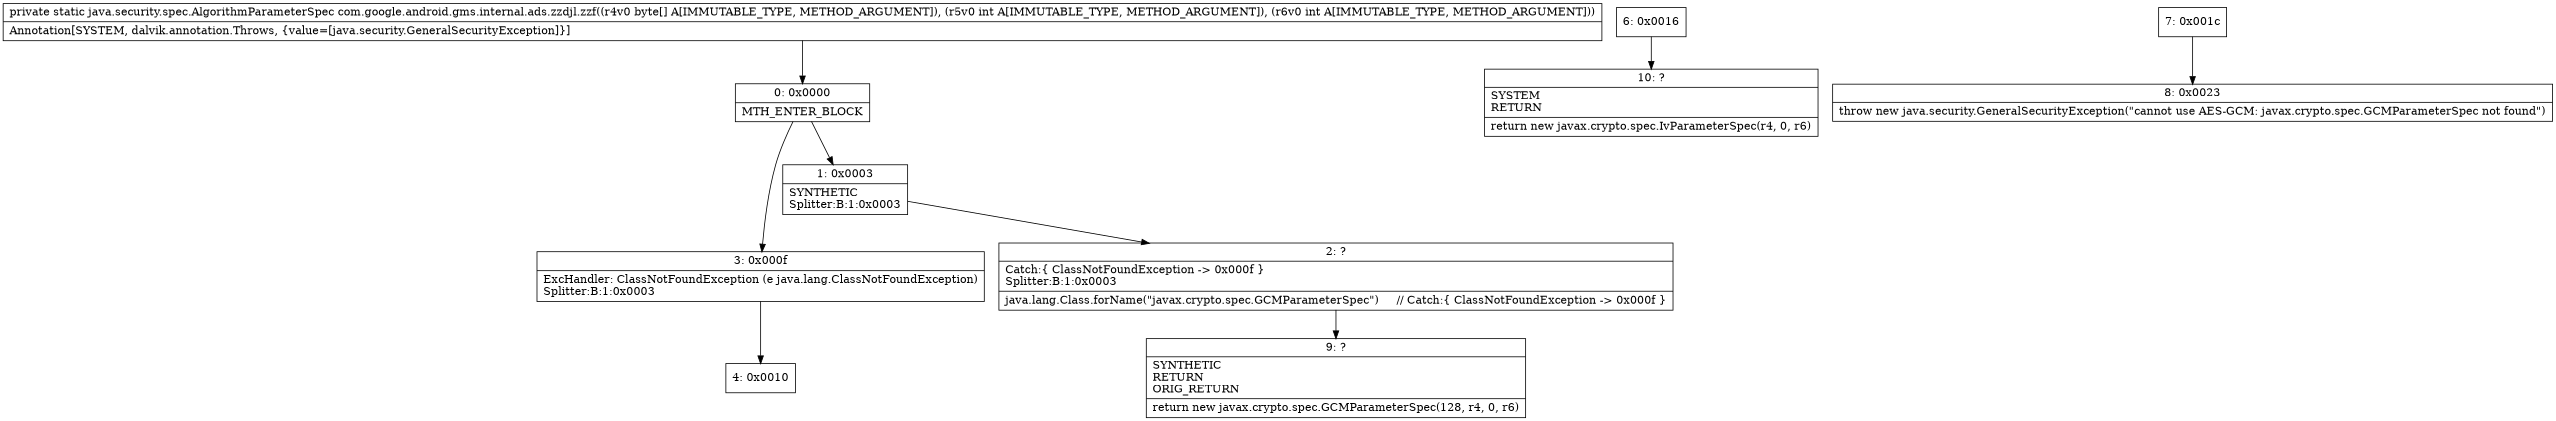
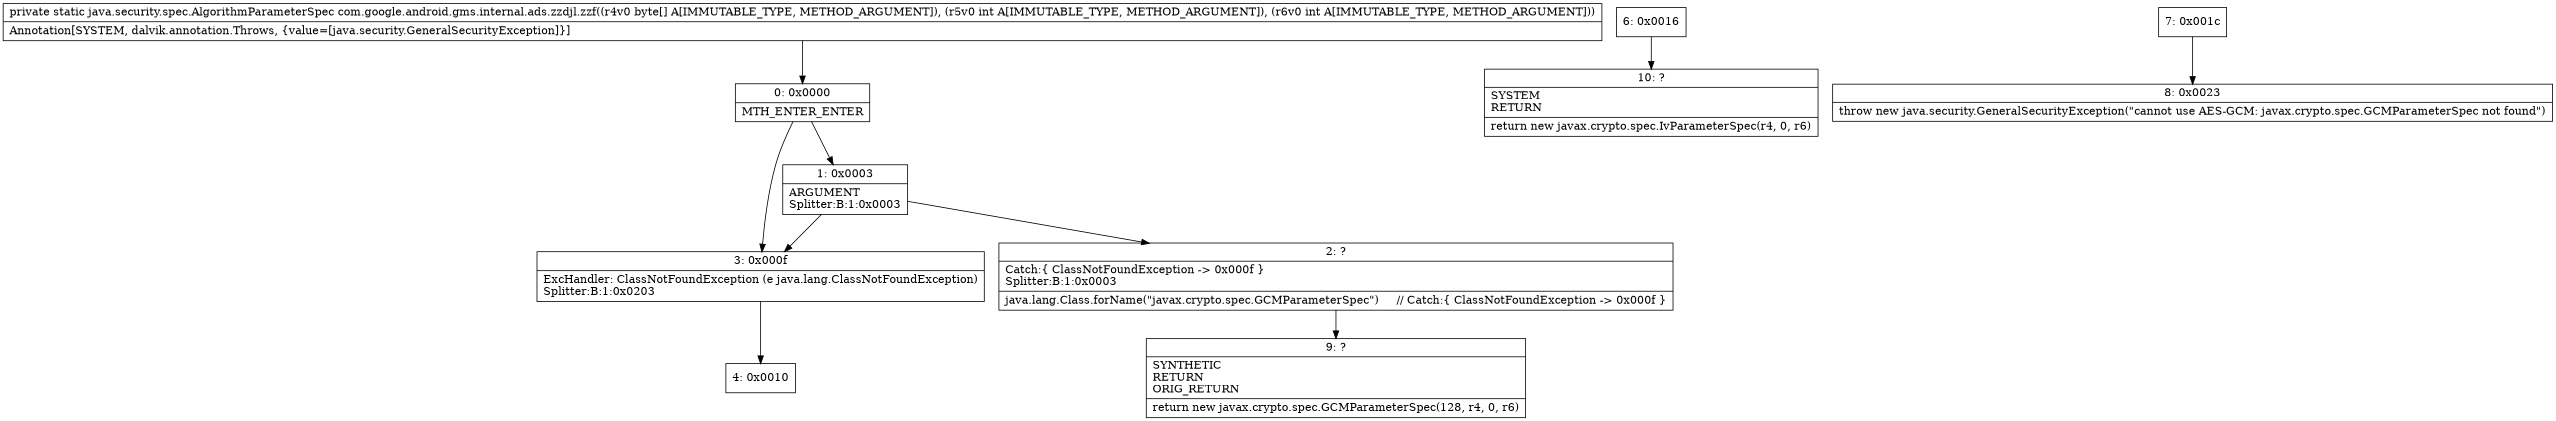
node "0: 0x0000": text "MTH_ENTER_BLOCK" -> "MTH_ENTER_ENTER"
node "1: 0x0003": text "SYNTHETIC" -> "ARGUMENT"
edge "1: 0x0003" -> "3: 0x000f": added
node "3: 0x000f": text "Splitter:B:1:0x0003" -> "Splitter:B:1:0x0203"
